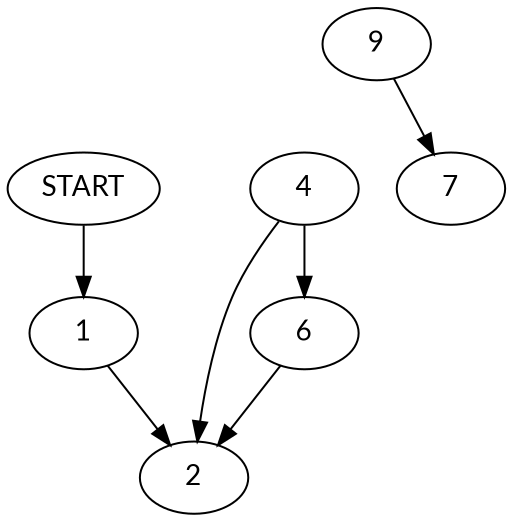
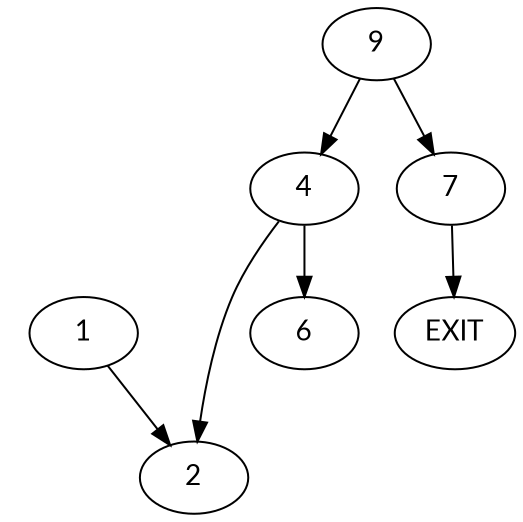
edge "9" -> "4": added
node "START": removed
node "EXIT": added
edge "6" -> "2": removed
